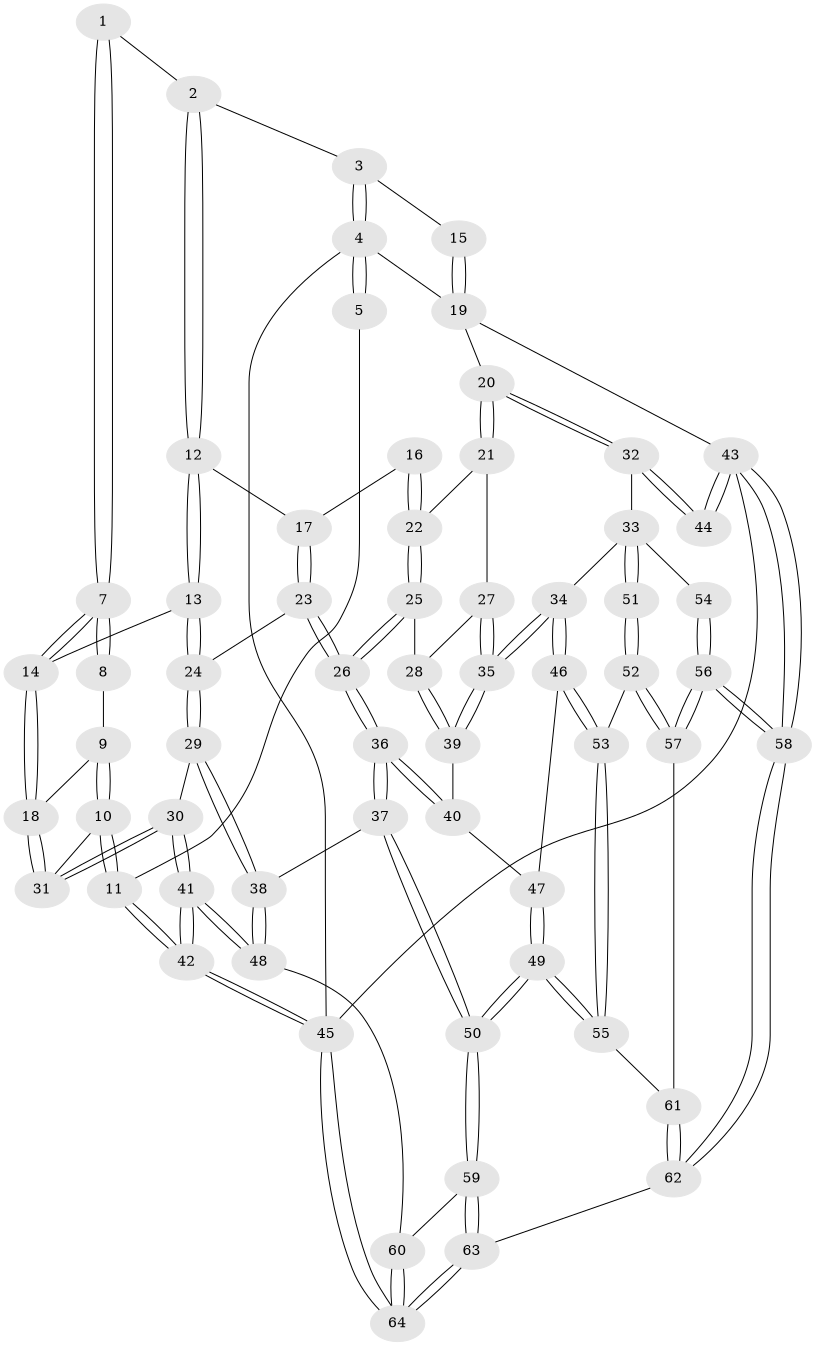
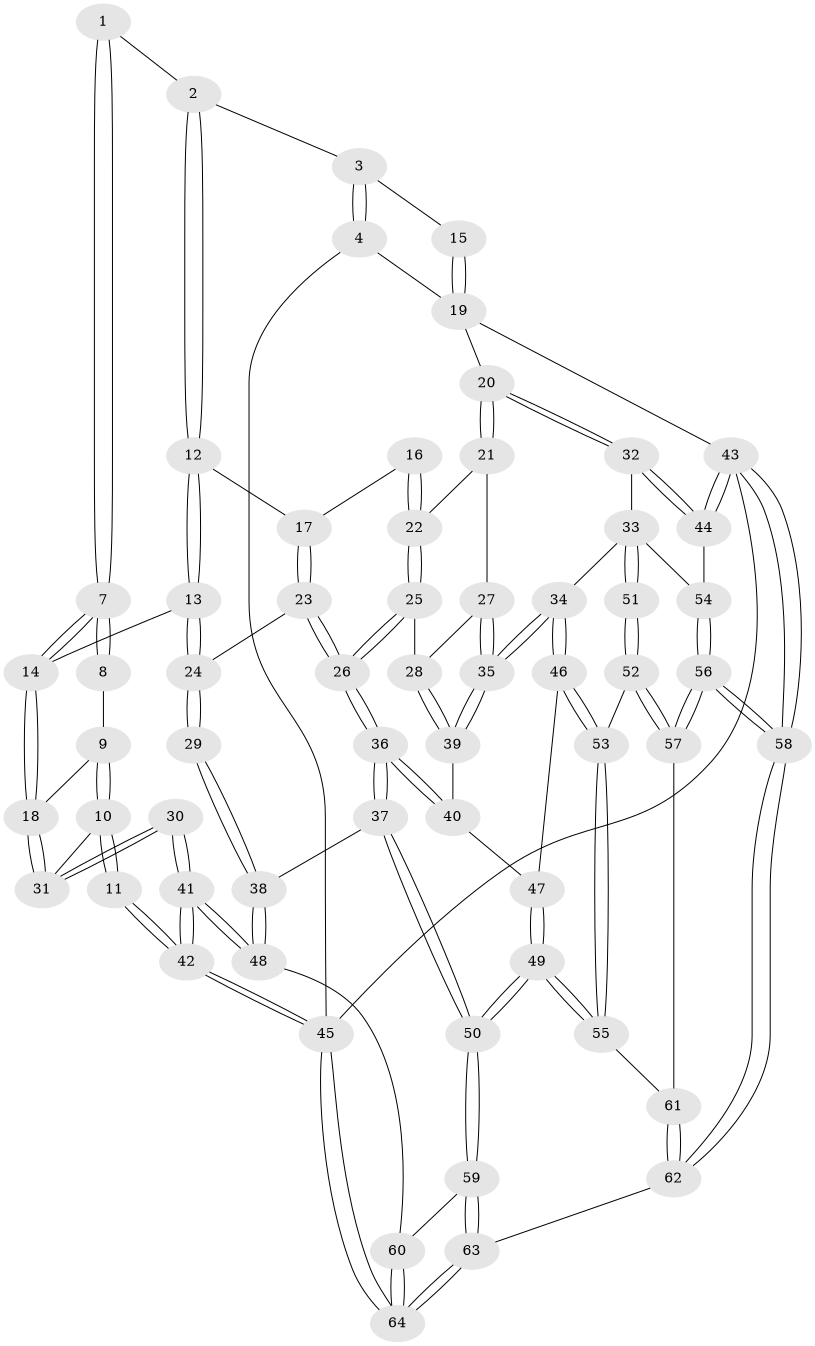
node "5": removed
edge "44" -- "54": added
edge "29" -- "30": removed
